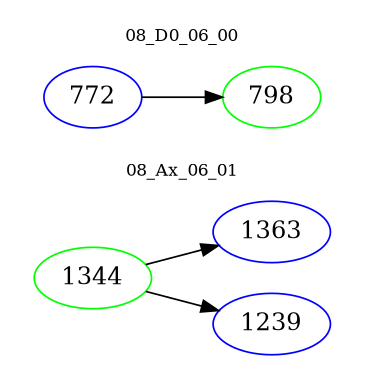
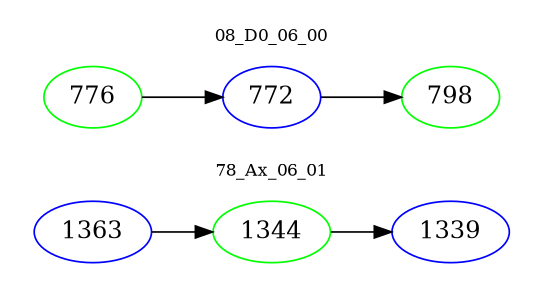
node "776": added
cluster "08_Ax_06_01": label "08_Ax_06_01" -> "78_Ax_06_01"
edge "1344" -> "1363": reversed
node "1239": label "1239" -> "1339"
